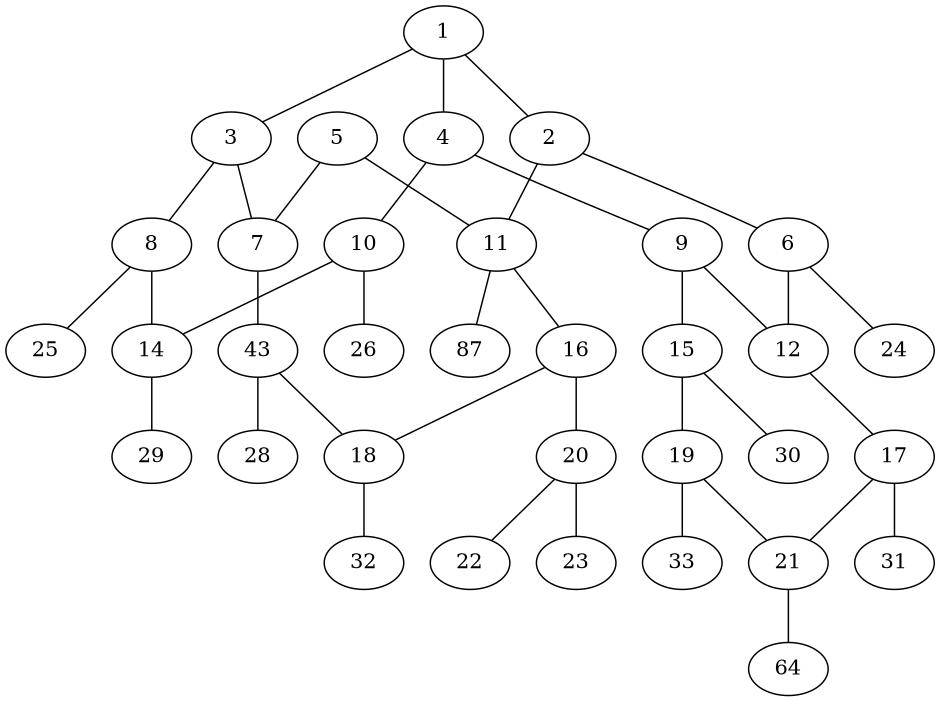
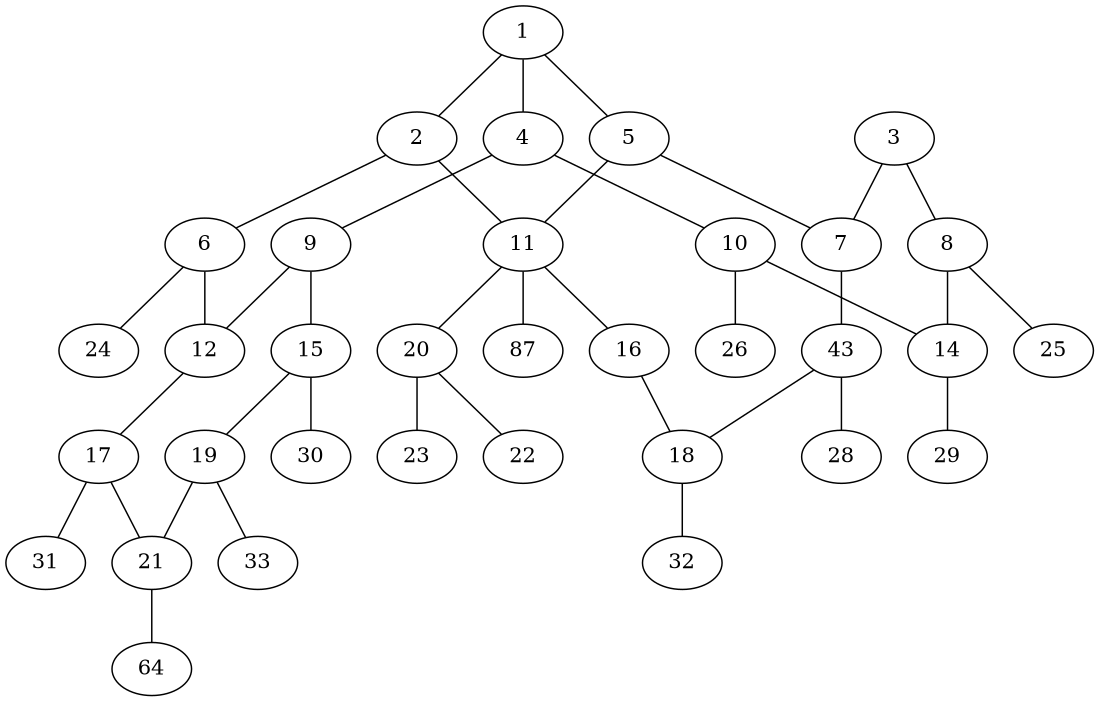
edge "1" -- "3": now "1" -- "5"
edge "16" -- "20": now "11" -- "20"
